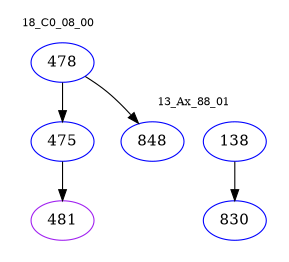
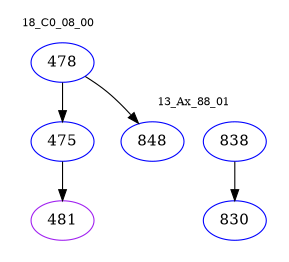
node "138": label "138" -> "838"
